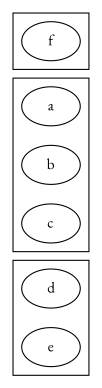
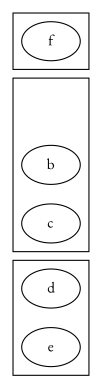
node "a": removed
